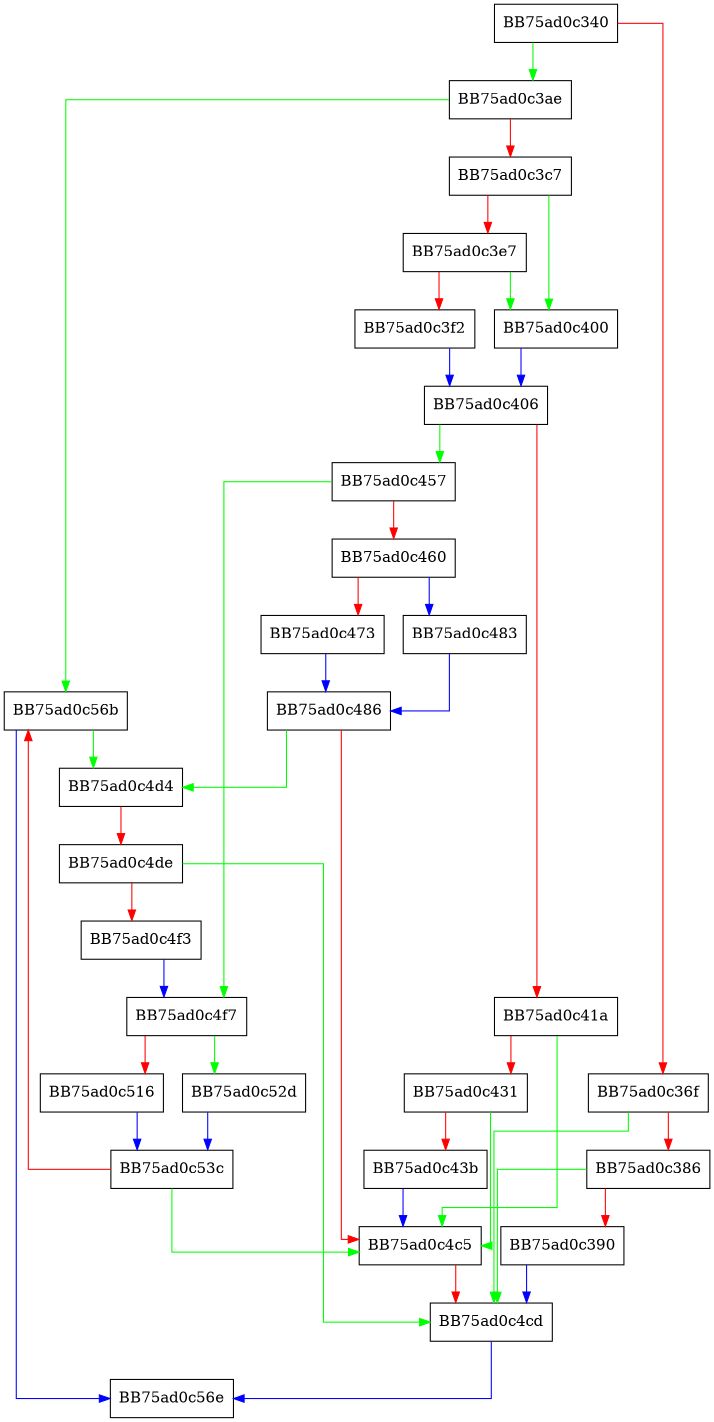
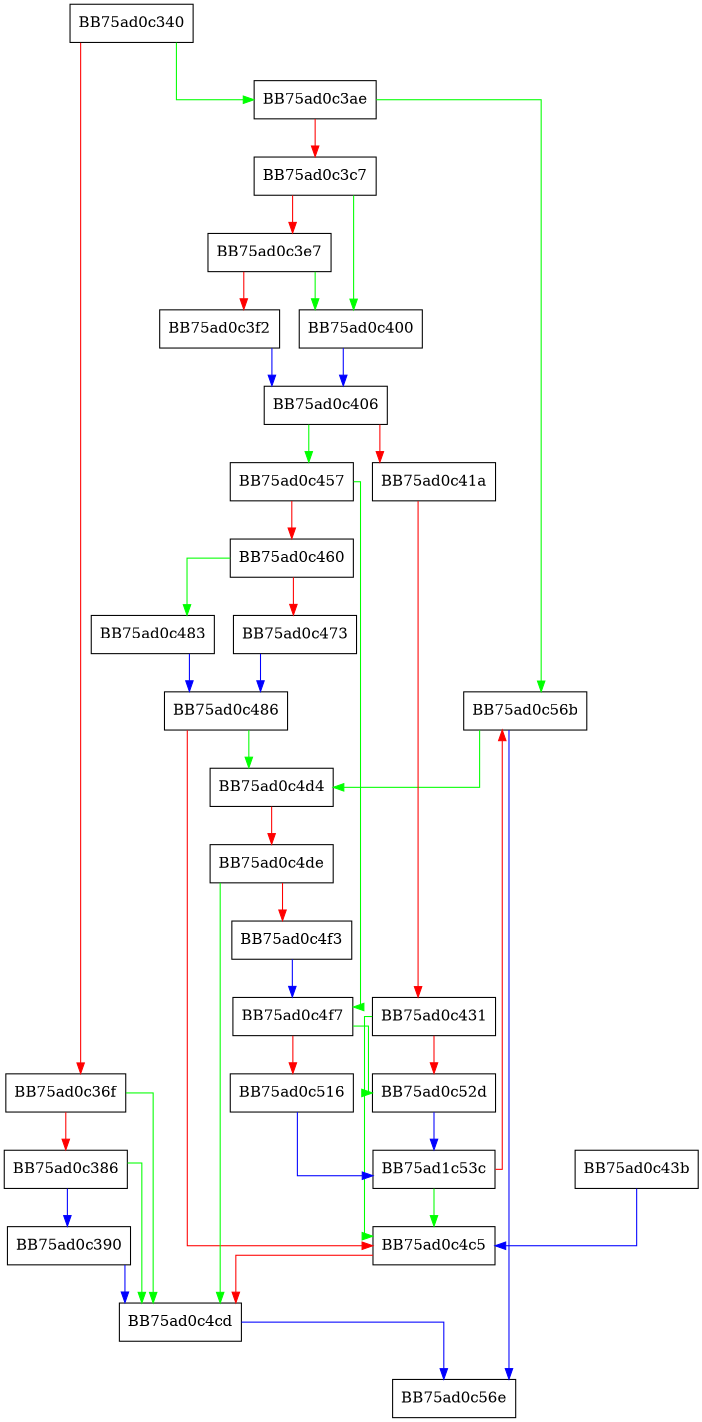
edge "BB75ad0c460" -> "BB75ad0c483": color blue -> green
edge "BB75ad0c431" -> "BB75ad0c43b": now "BB75ad0c431" -> "BB75ad0c52d"
node "BB75ad0c53c": label "BB75ad0c53c" -> "BB75ad1c53c"
edge "BB75ad0c41a" -> "BB75ad0c4c5": removed
edge "BB75ad0c386" -> "BB75ad0c390": color red -> blue
